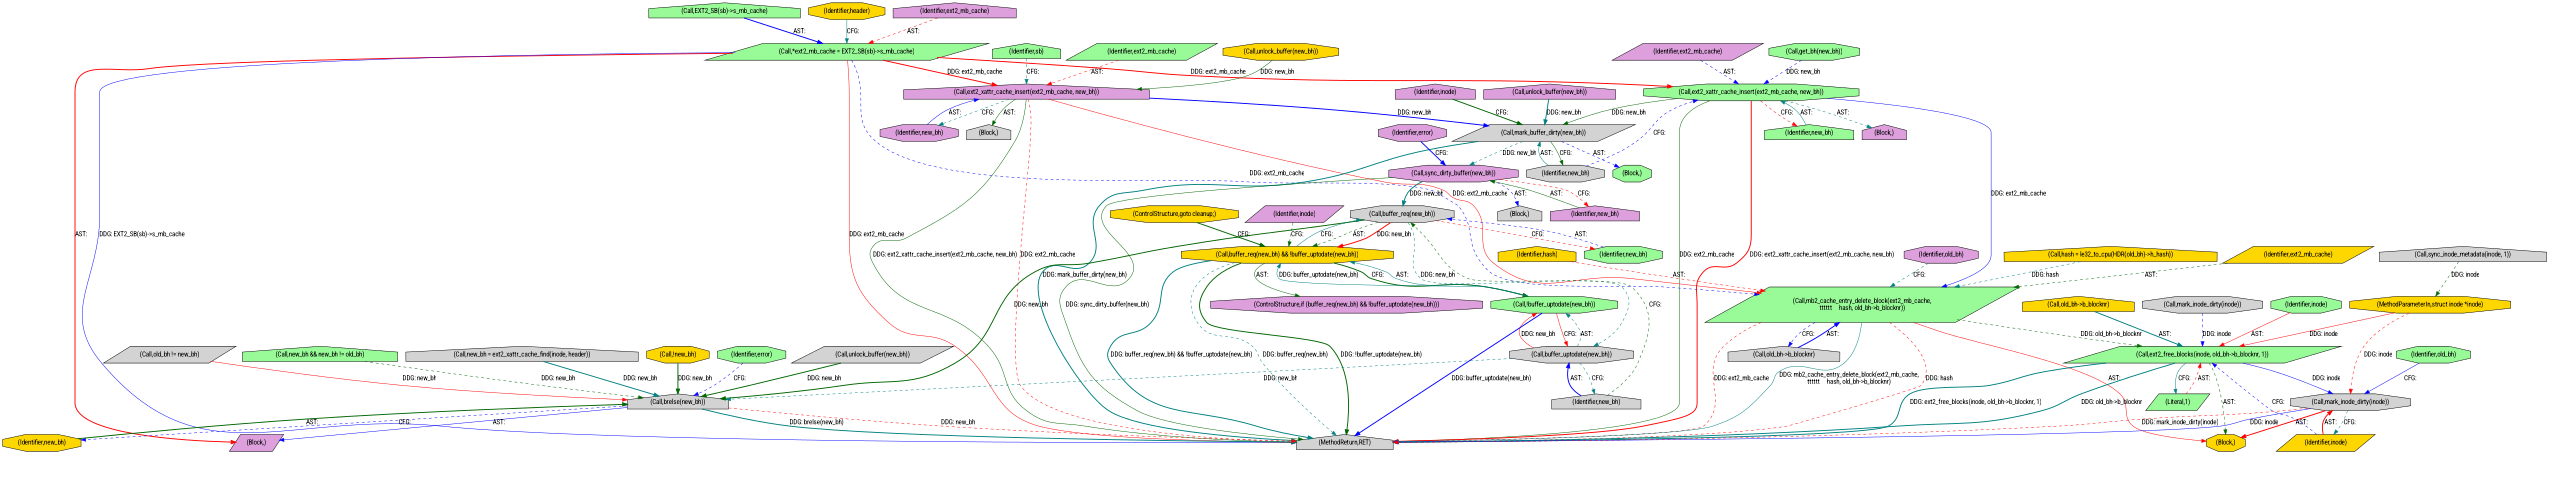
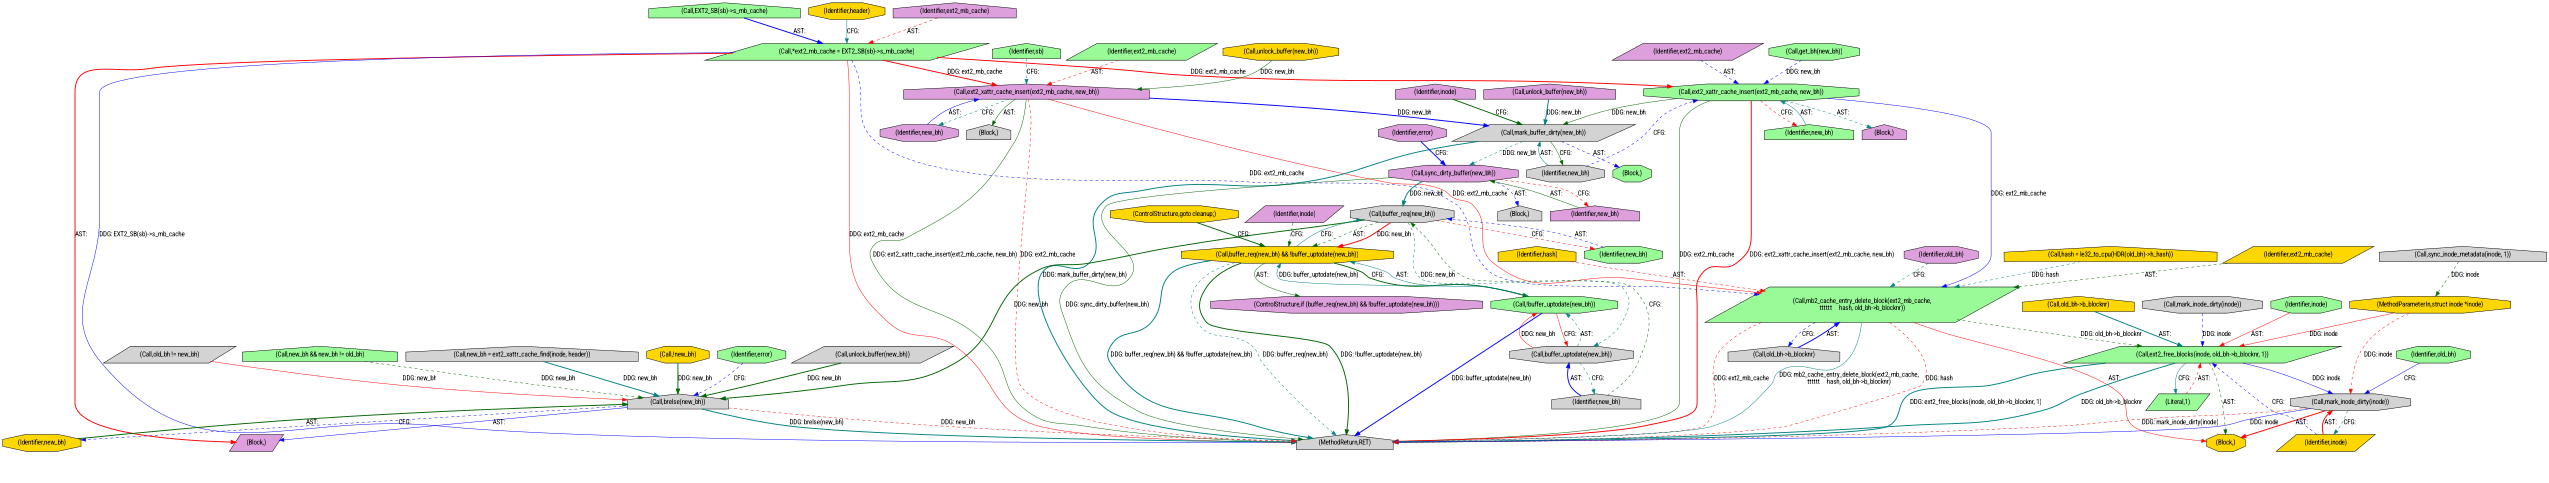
edge "(Call,buffer_uptodate(new_bh))" -> "(Call,brelse(new_bh))": removed, label "DDG: new_bh"
